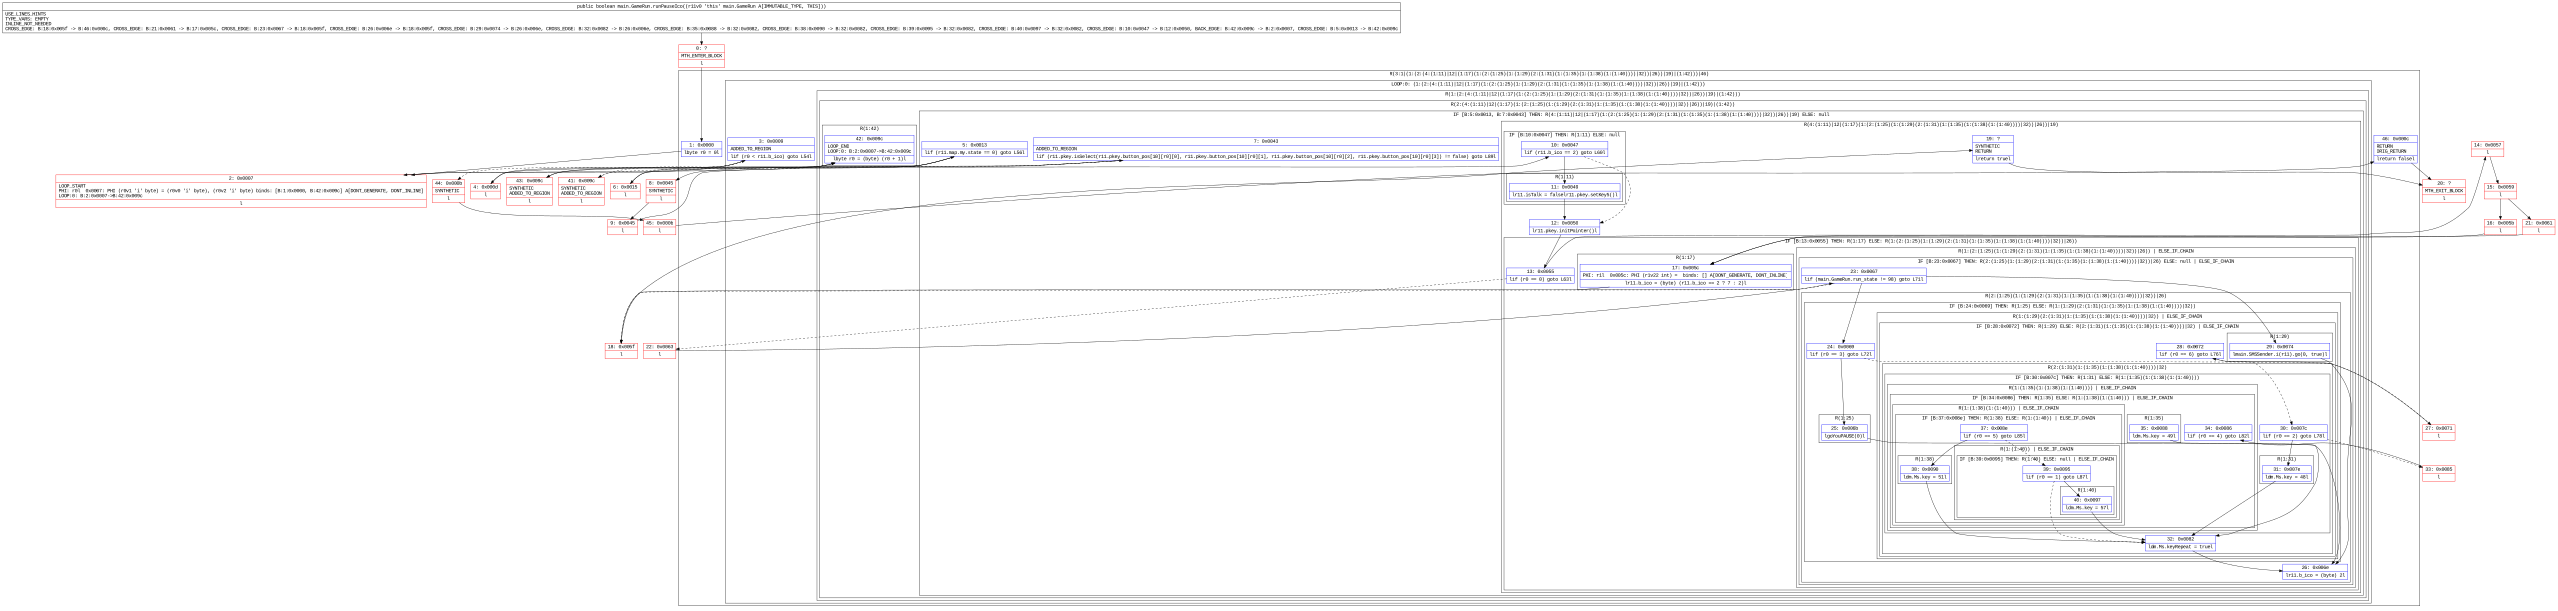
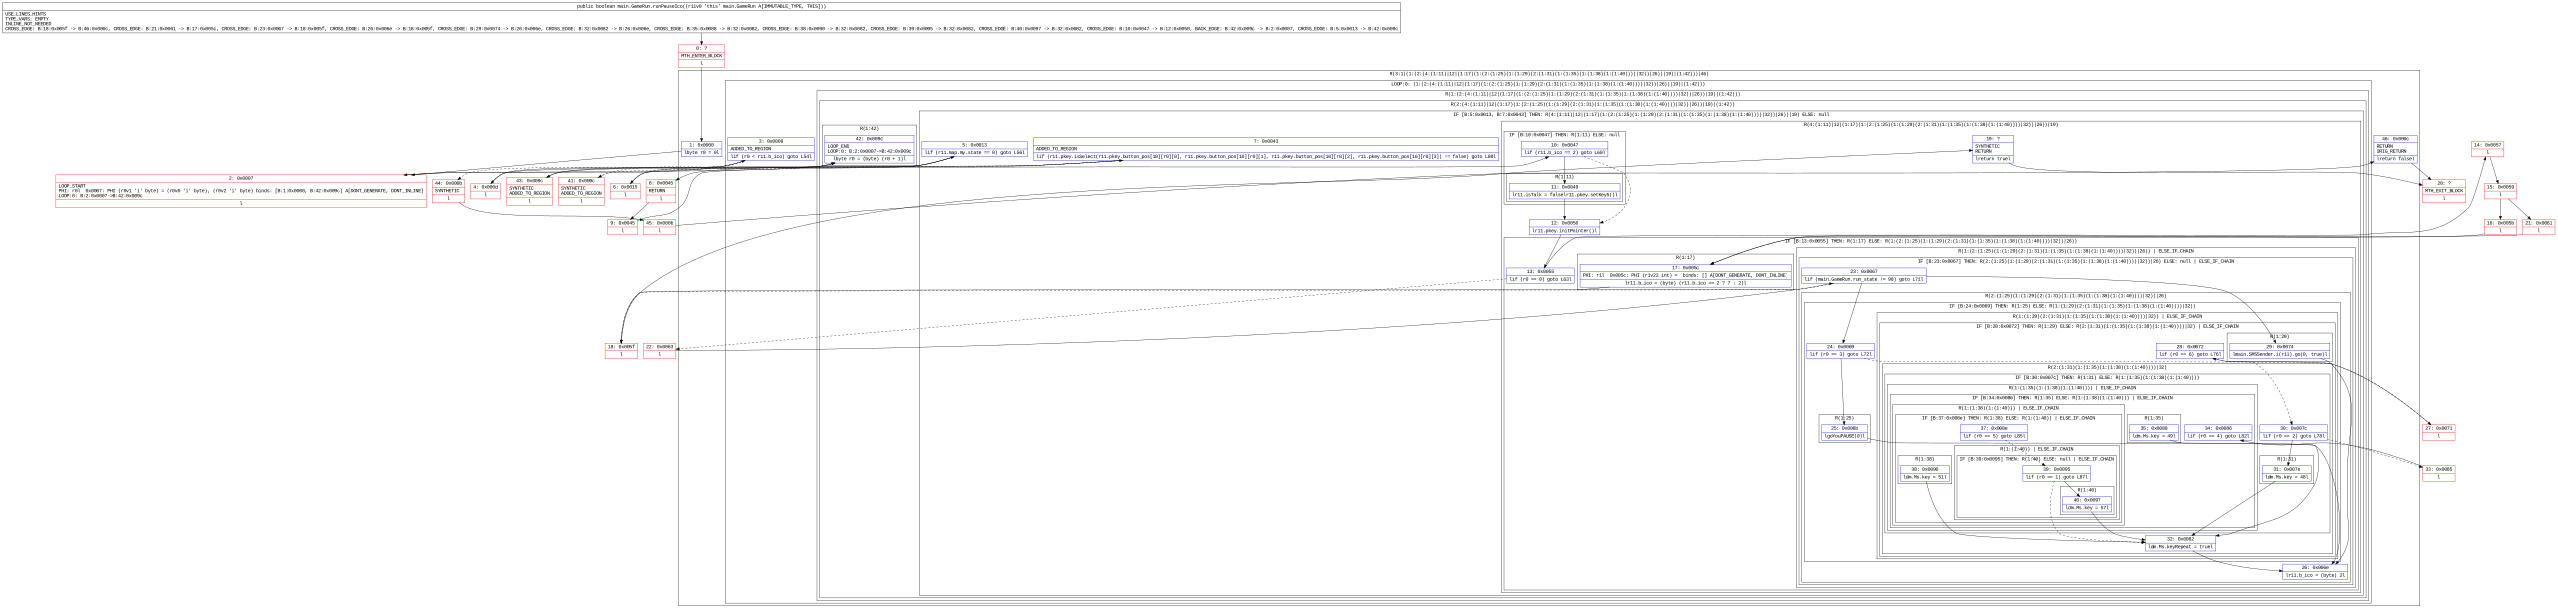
node "8: 0x0045": text "SYNTHETIC" -> "RETURN"
edge "37: 0x008e" -> "38: 0x0090": removed
